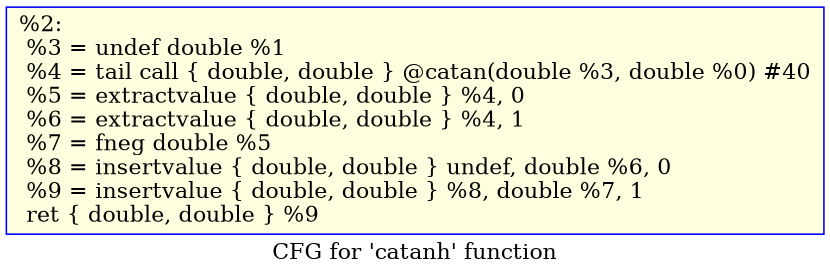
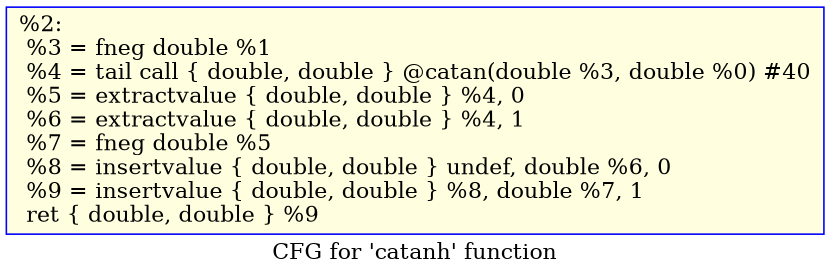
node "%2:": text "%3 = undef double %1" -> "%3 = fneg double %1"
